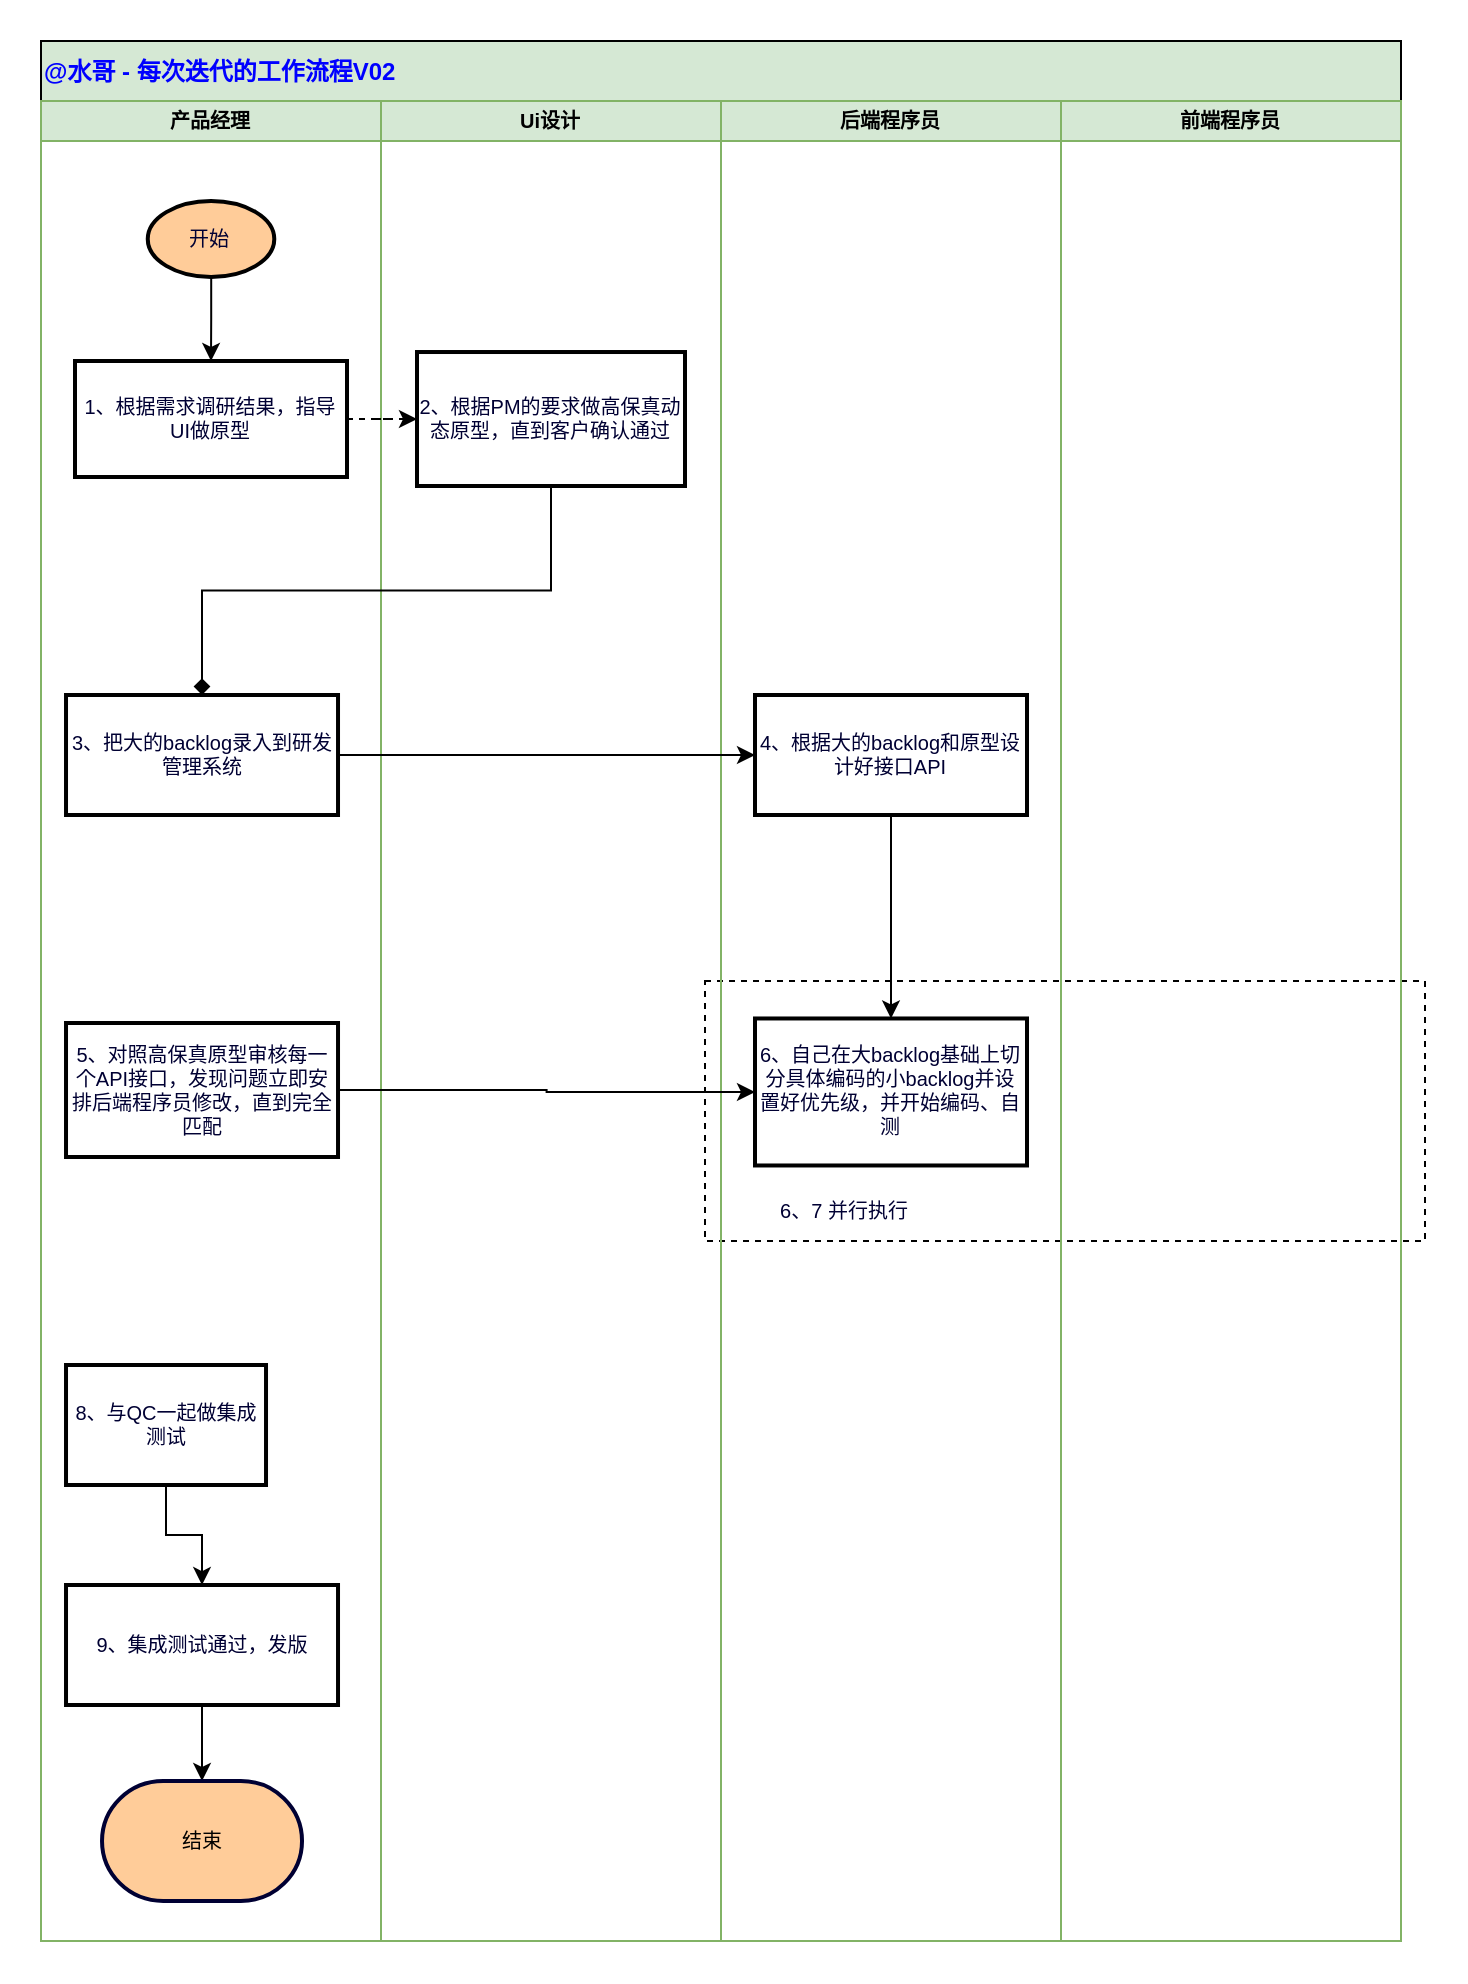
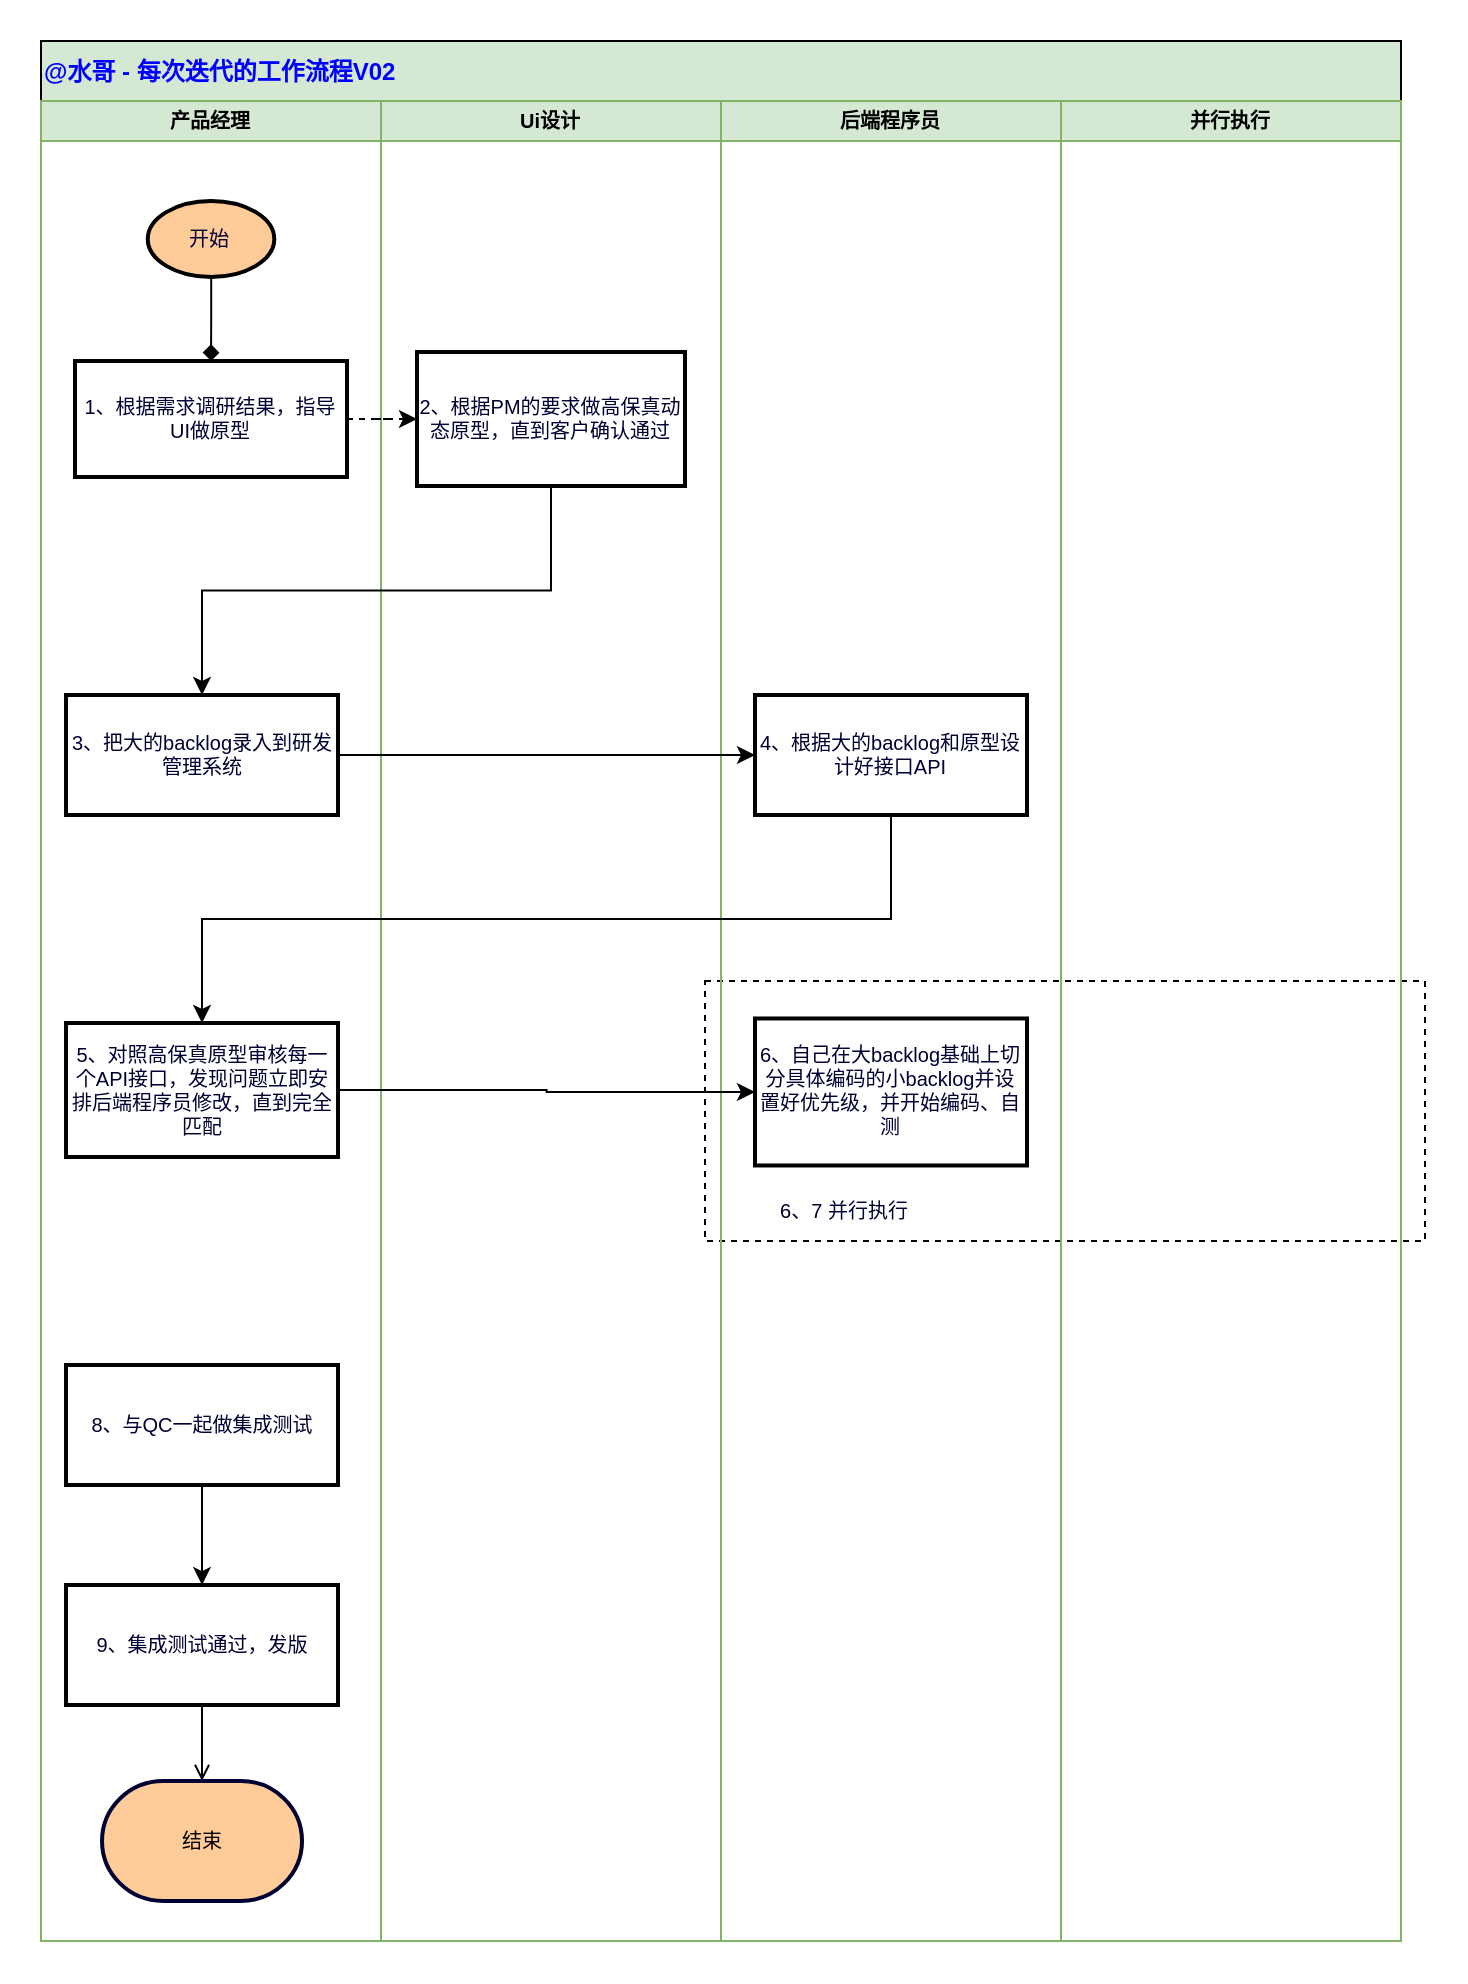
node "前端程序员": label "前端程序员" -> "并行执行"
edge "开始" -> "1、根据需求调研结果，指导UI做原型": arrowhead classic -> diamond
edge "2、根据PM的要求做高保真动态原型，直到客户确认通过" -> "3、把大的backlog录入到研发管理系统": arrowhead diamond -> classic
edge "4、根据大的backlog和原型设计好接口API" -> "6、自己在大backlog基础上切分具体编码的小backlog并设置好优先级，并开始编码、自测": now "4、根据大的backlog和原型设计好接口API" -> "5、对照高保真原型审核每一个API接口，发现问题立即安排后端程序员修改，直到完全匹配"
node "8、与QC一起做集成测试": size 200x120 -> 272x120
edge "9、集成测试通过，发版" -> "结束": arrowhead classic -> open
